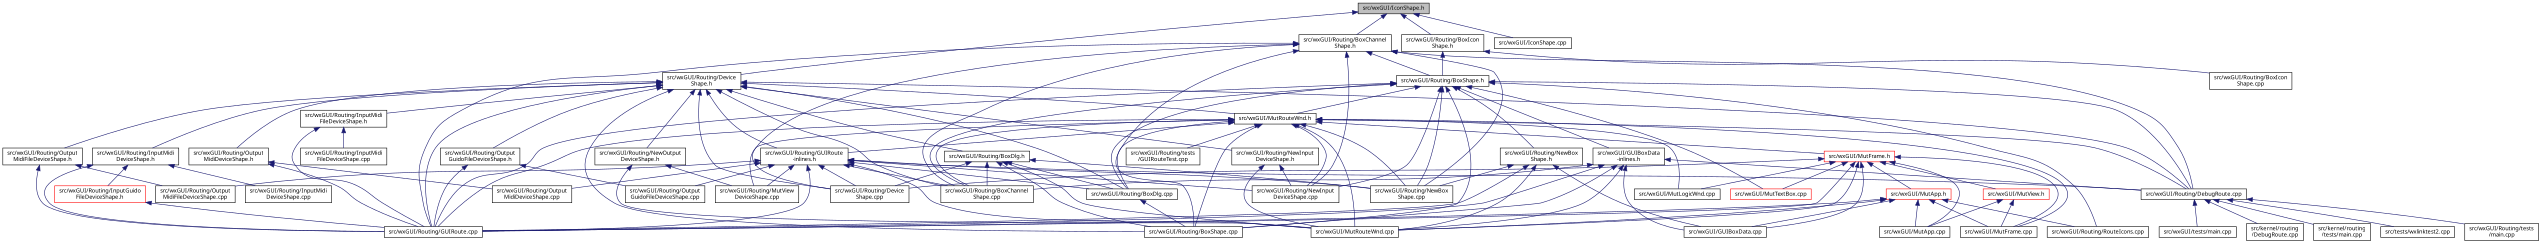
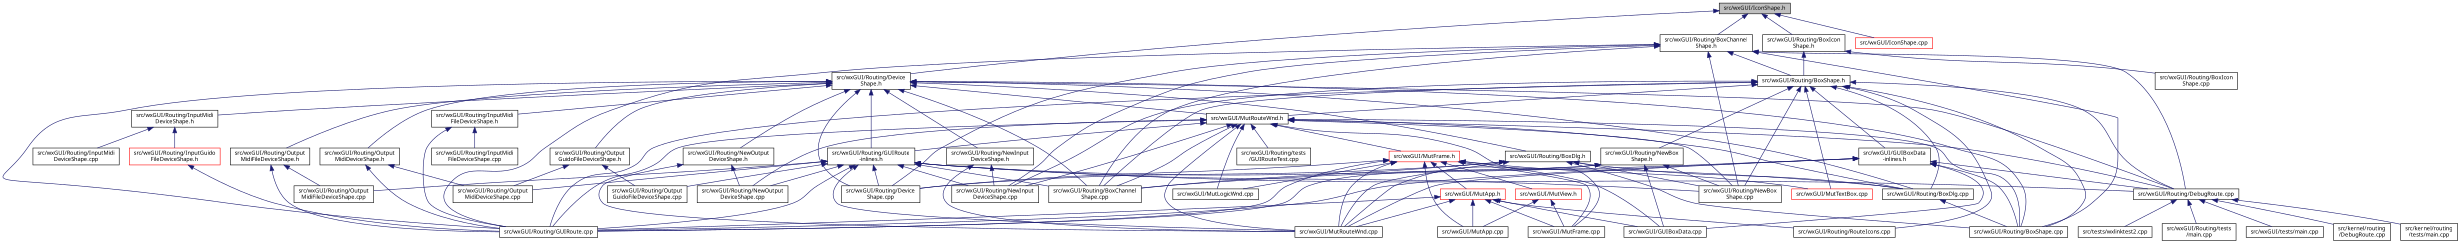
node "src/wxGUI/IconShape.cpp": color black -> red
edge "src/wxGUI/Routing/GUIRoute.cpp" -> "src/wxGUI/Routing/Output GuidoFileDeviceShape.h": now "src/wxGUI/Routing/Output MidiDeviceShape.cpp" -> "src/wxGUI/Routing/Output GuidoFileDeviceShape.h"
node "src/wxGUI/Routing/MutView DeviceShape.cpp": label "src/wxGUI/Routing/MutView DeviceShape.cpp" -> "src/wxGUI/Routing/NewOutput DeviceShape.cpp"
edge "src/wxGUI/Routing/GUIRoute.cpp" -> "src/wxGUI/Routing/InputMidi DeviceShape.h": removed
